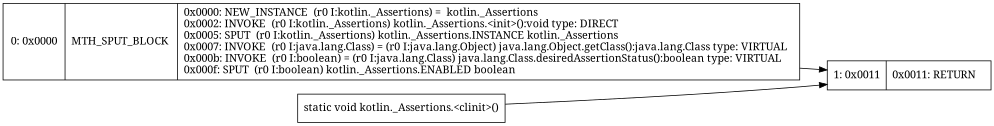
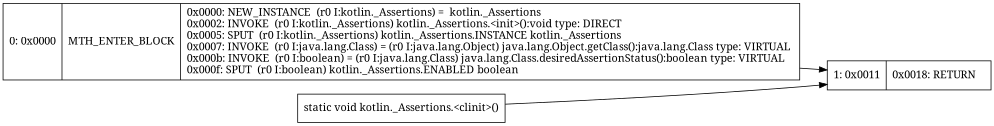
node "0: 0x0000": text "MTH_SPUT_BLOCK" -> "MTH_ENTER_BLOCK"
node "1: 0x0011": text "0x0011: RETURN" -> "0x0018: RETURN"
